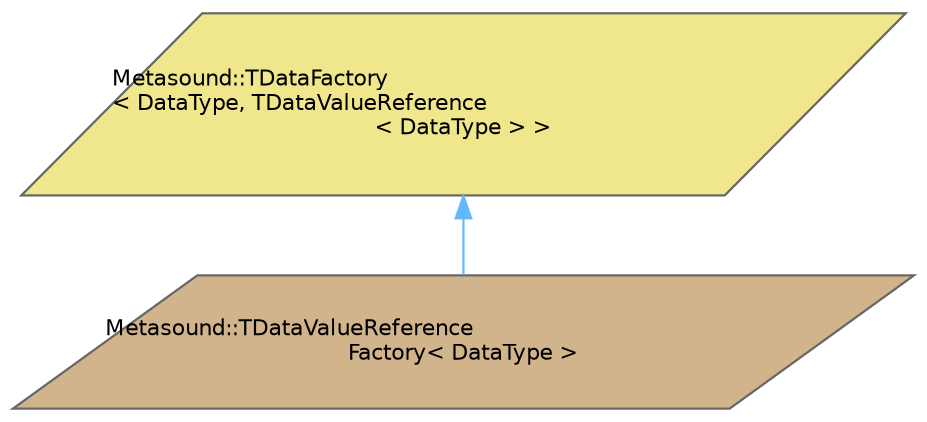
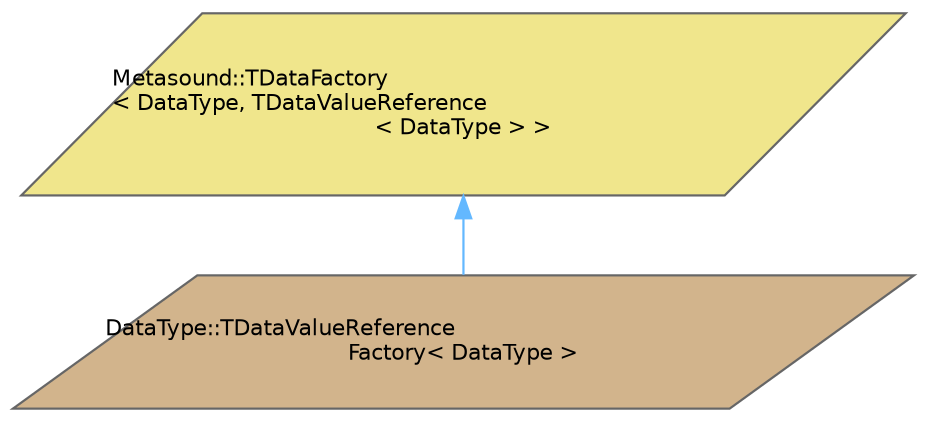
node "Metasound::TDataValueReference Factory< DataType >": label "Metasound::TDataValueReference Factory< DataType >" -> "DataType::TDataValueReference Factory< DataType >"
